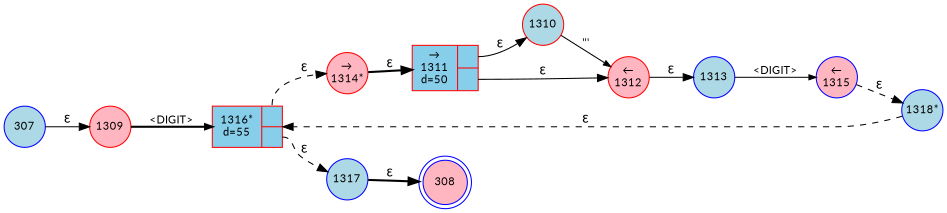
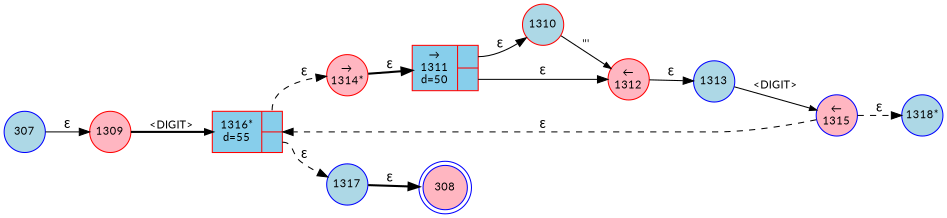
edge "1318*" -> "1316*": now "← 1315" -> "1316*"
